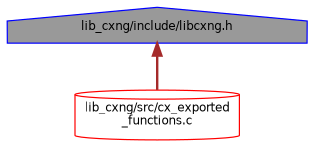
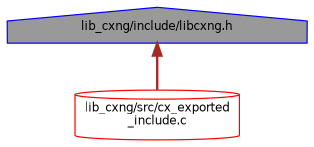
node "lib_cxng/src/cx_exported _functions.c": label "lib_cxng/src/cx_exported _functions.c" -> "lib_cxng/src/cx_exported _include.c"
